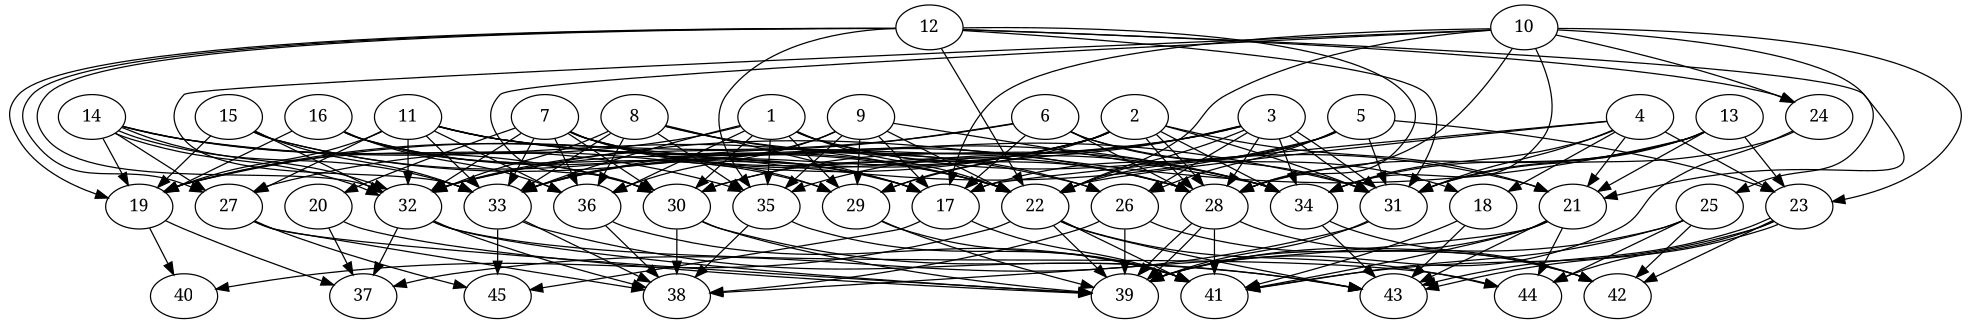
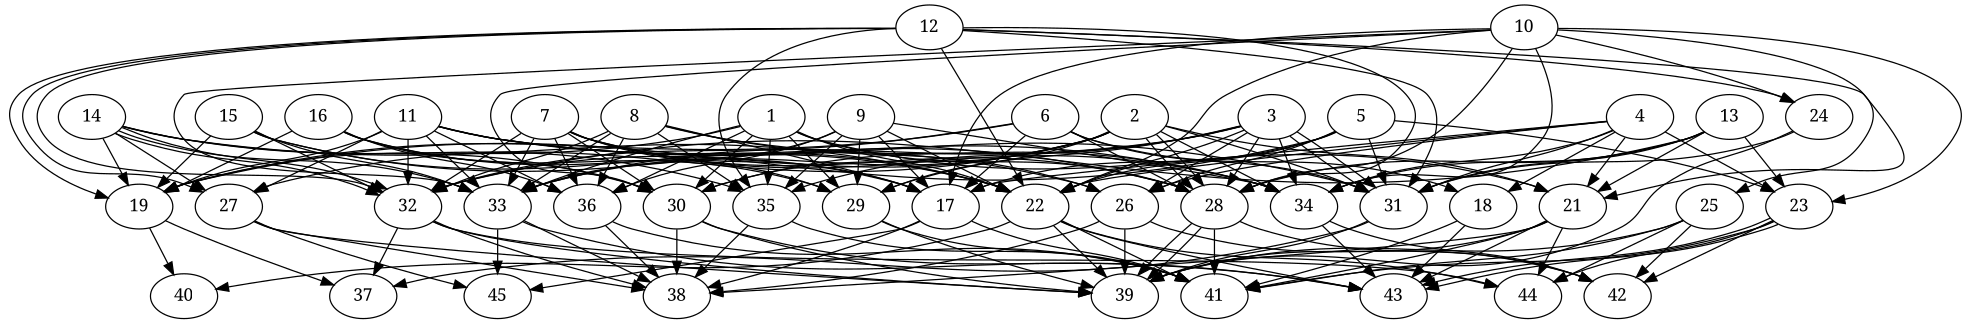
edge "4" -> "26": added
node "20": removed
edge "17" -> "38": added
